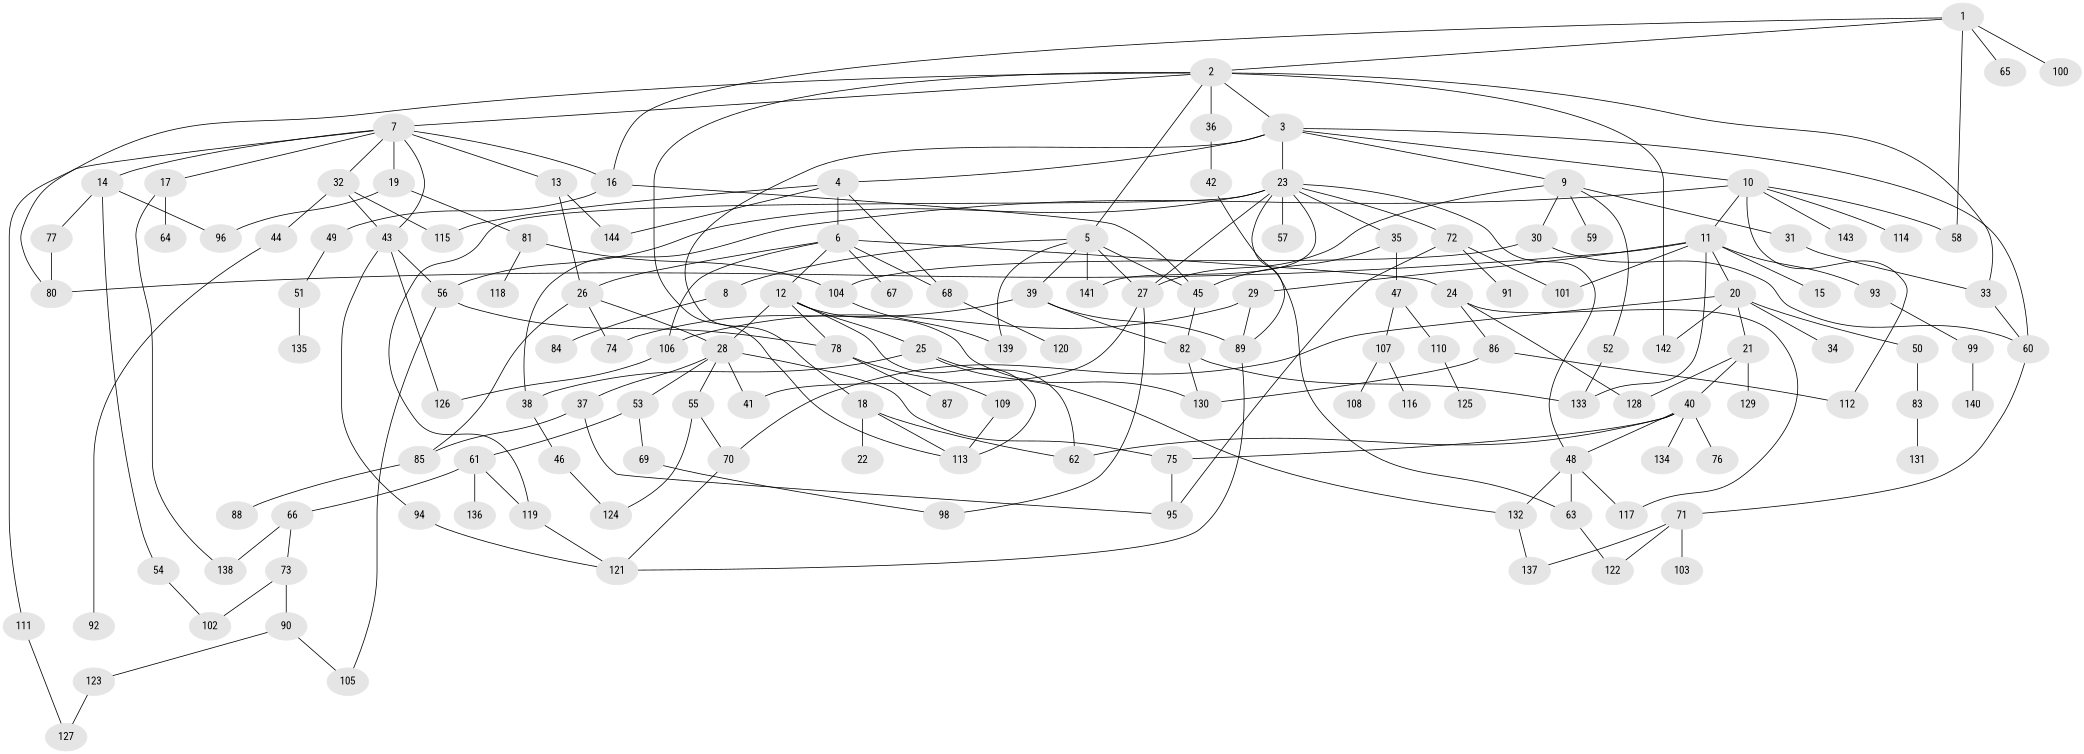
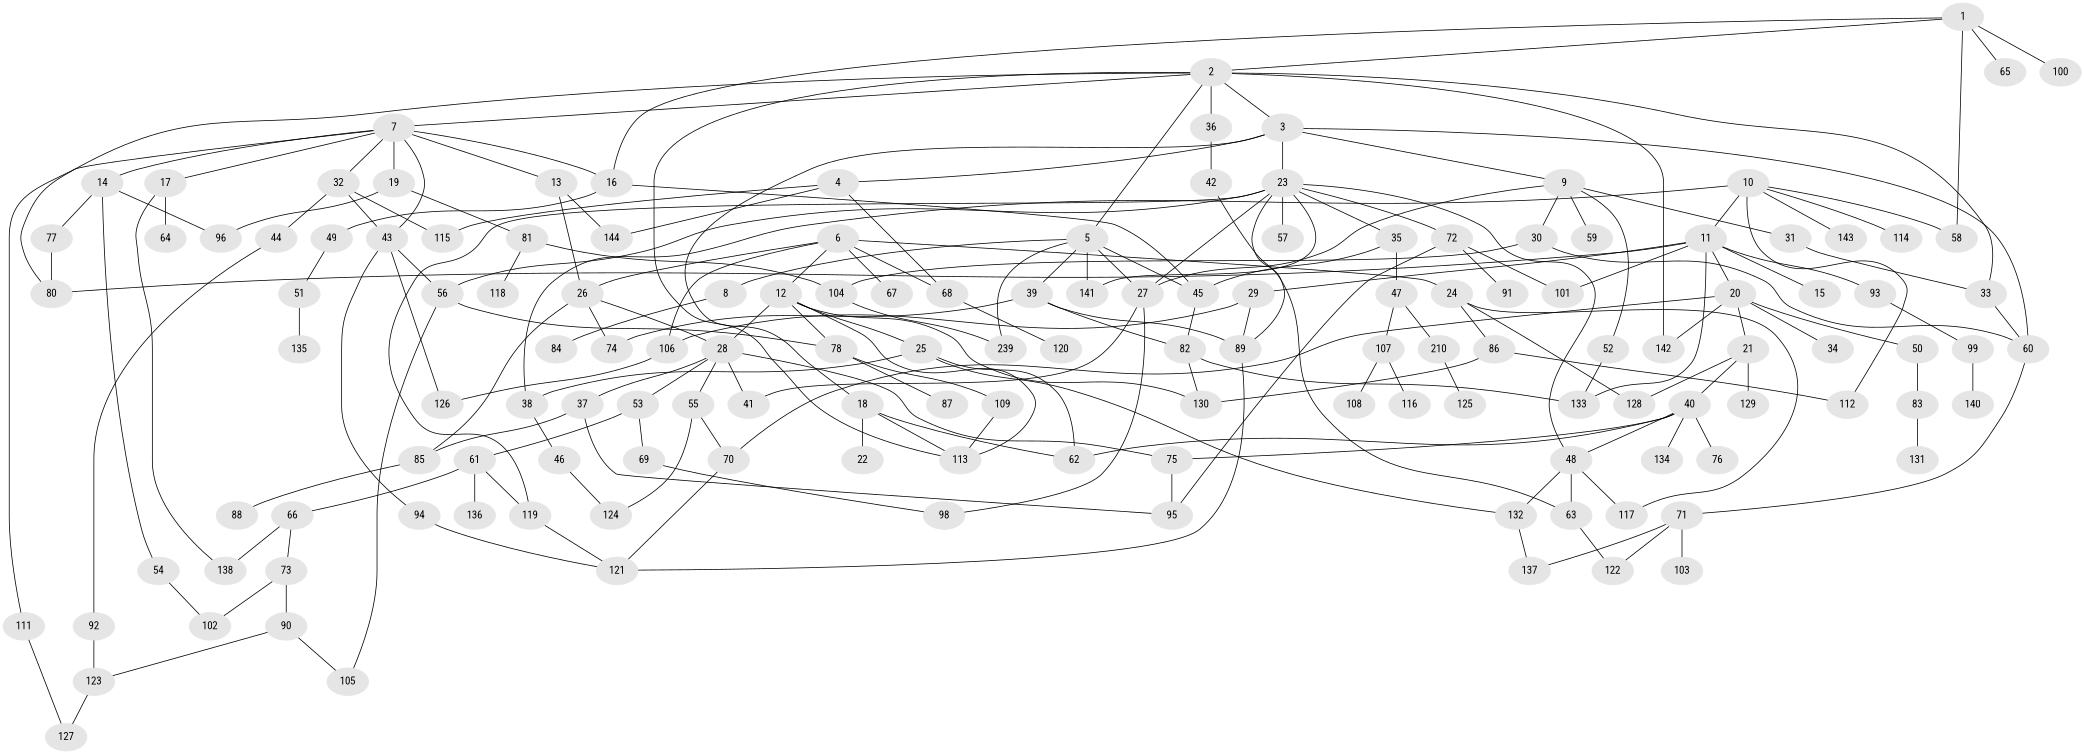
edge "3" -- "10": removed
edge "4" -- "6": removed
node "139": label "139" -> "239"
node "110": label "110" -> "210"
edge "92" -- "123": added
